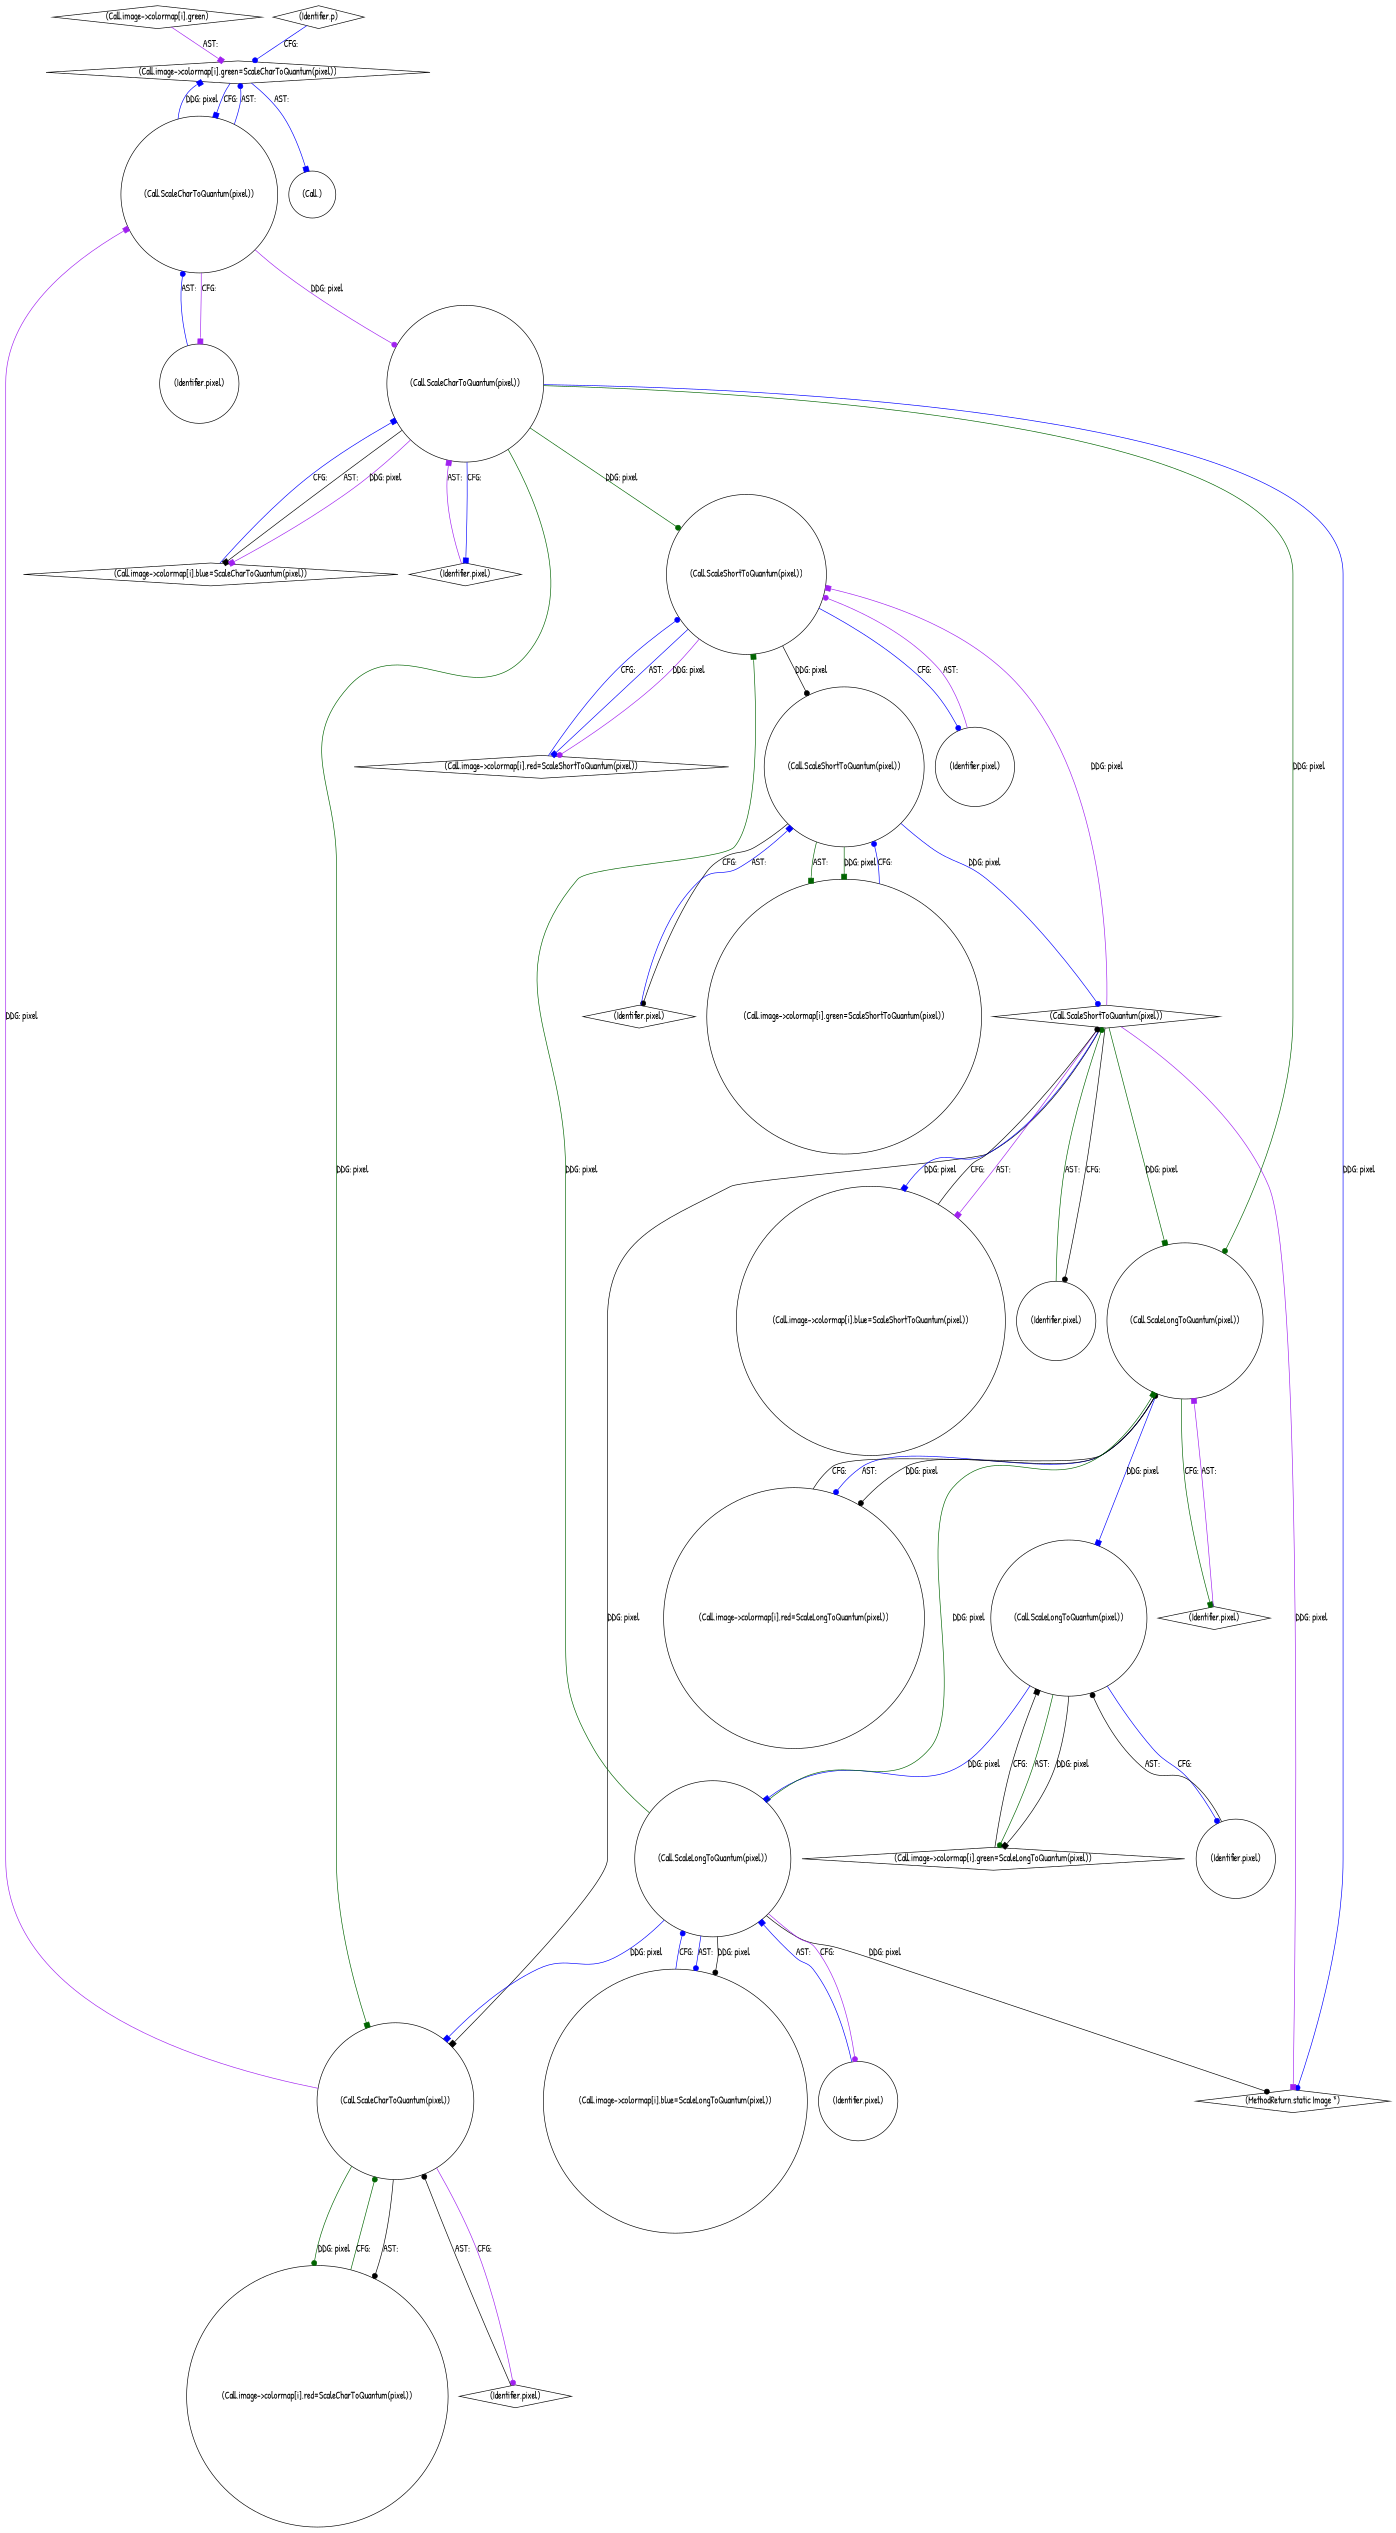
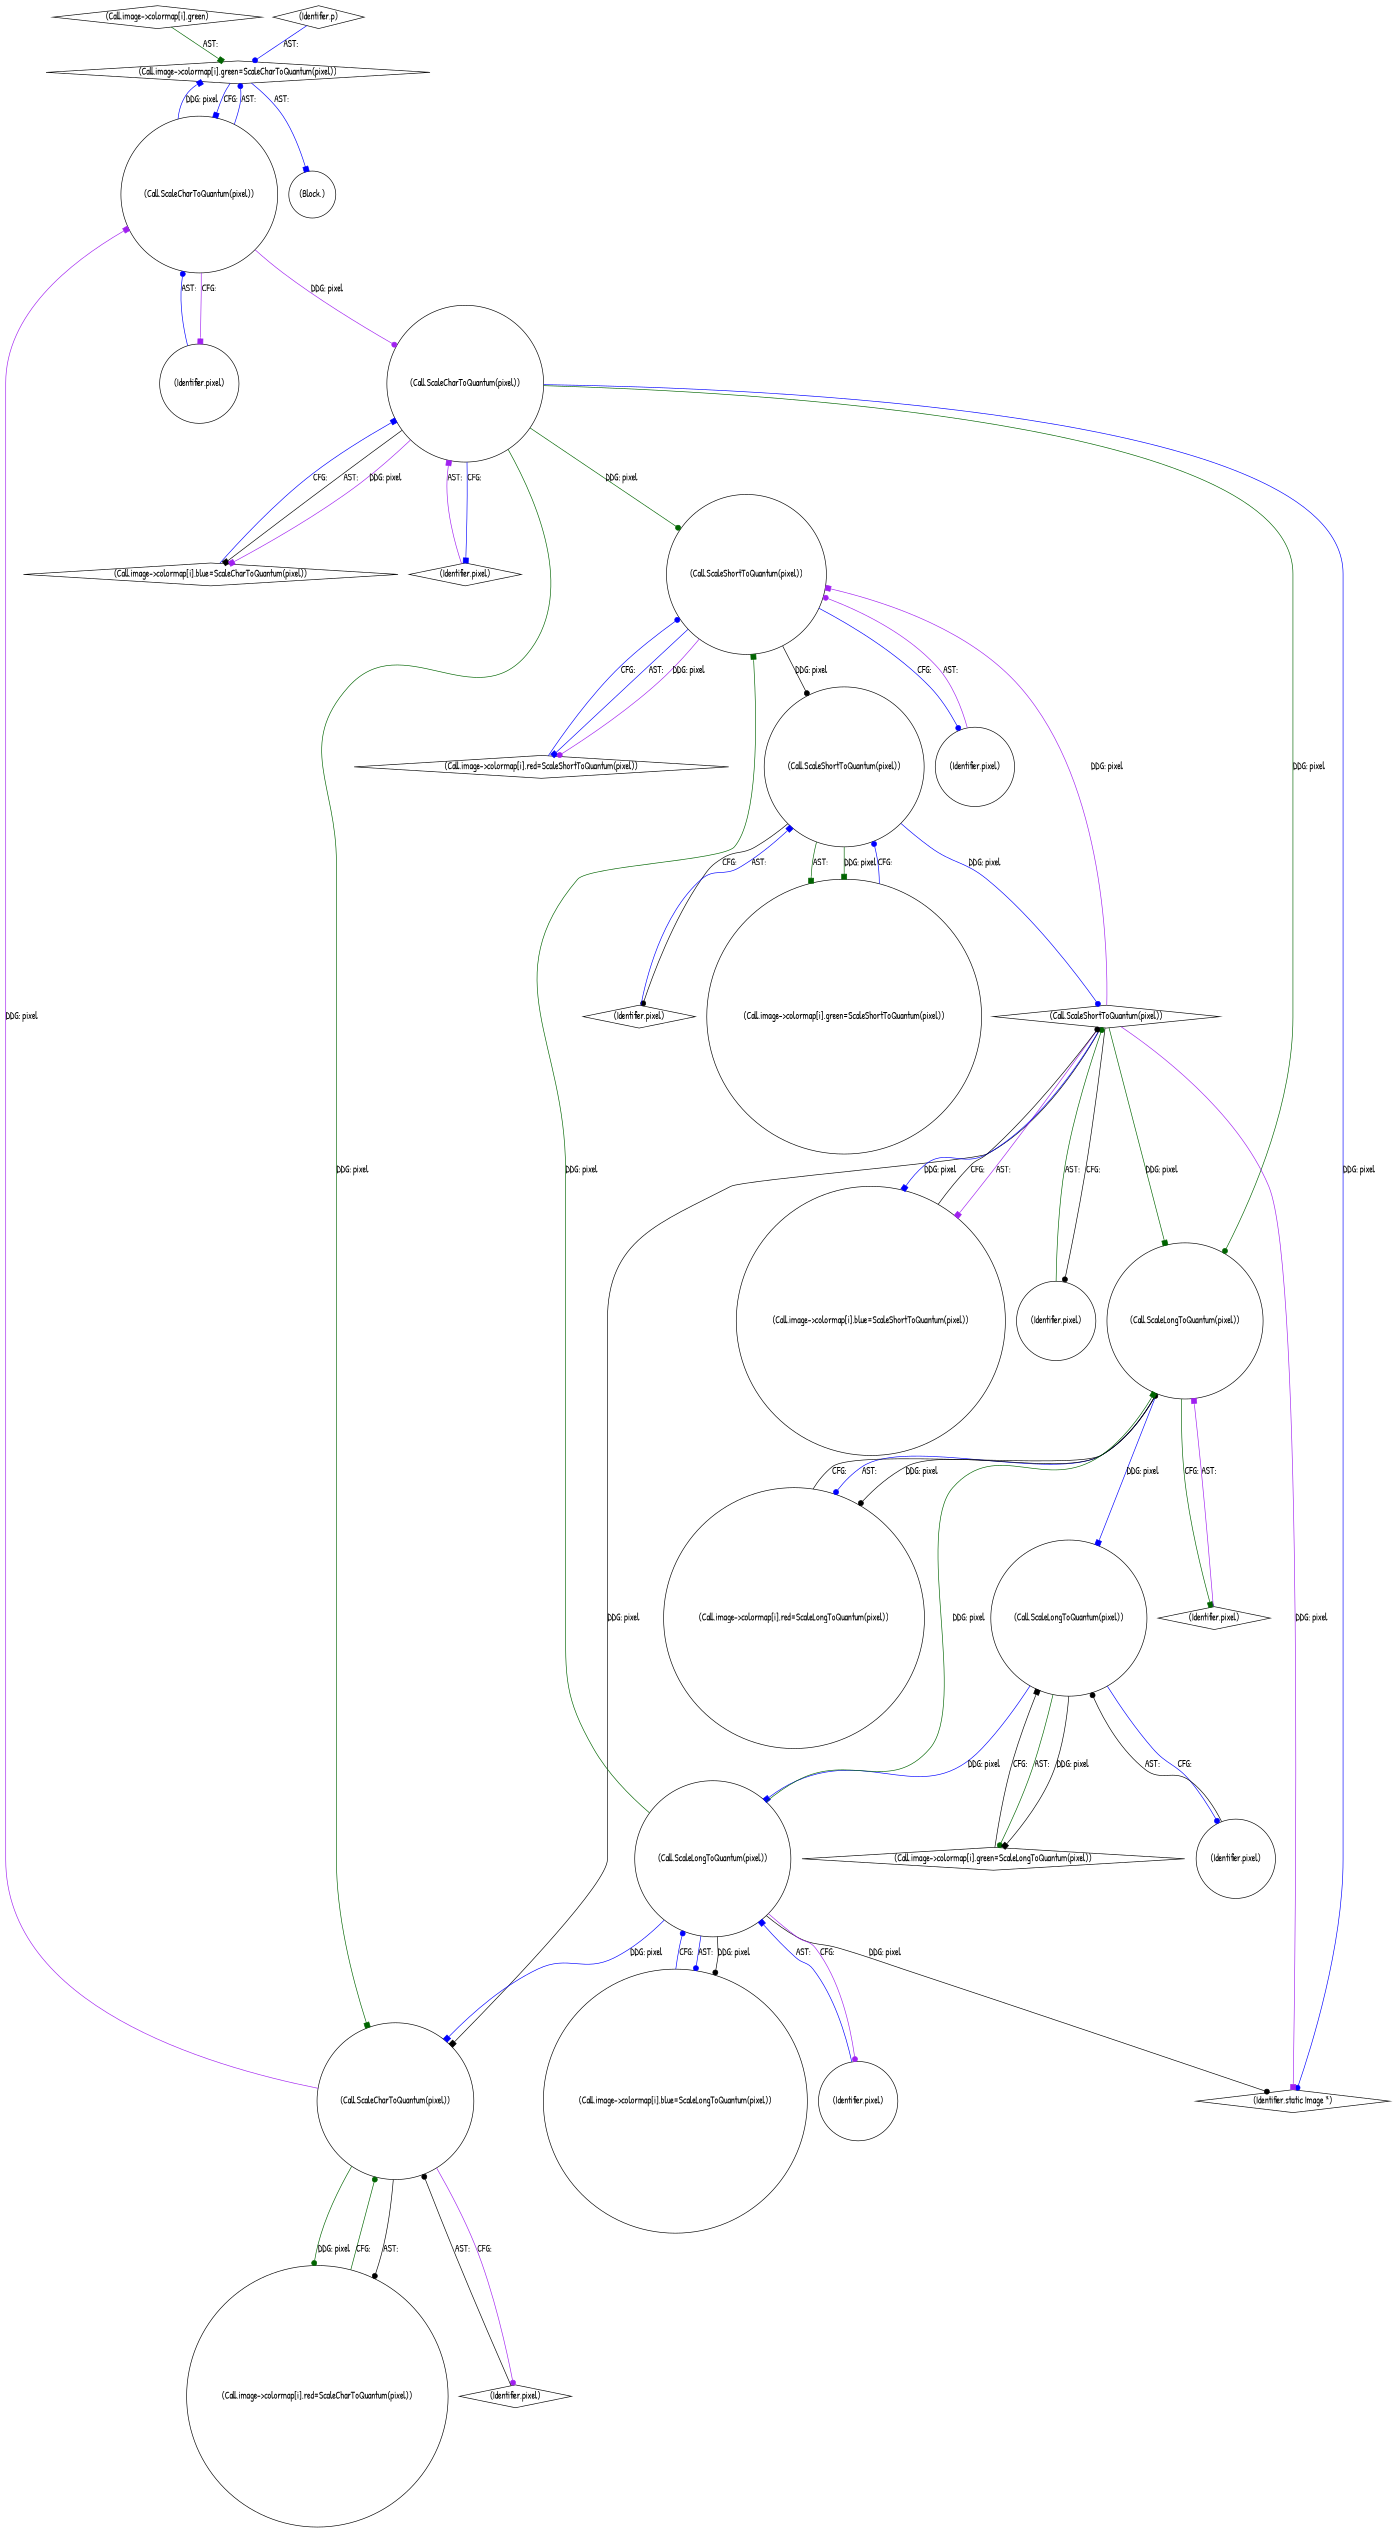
edge "(Call,image->colormap[i].green)" -> "(Call,image->colormap[i].green=ScaleCharToQuantum(pixel))": color purple -> darkgreen
edge "(Identifier,p)" -> "(Call,image->colormap[i].green=ScaleCharToQuantum(pixel))": label "CFG: " -> "AST: "
node "(Call,)": label "(Call,)" -> "(Block,)"
node "(MethodReturn,static Image *)": label "(MethodReturn,static Image *)" -> "(Identifier,static Image *)"
